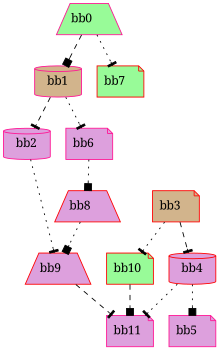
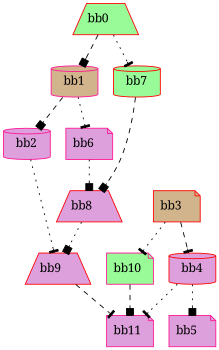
node "bb0": color deeppink -> red
node "bb7": shape note -> cylinder
edge "bb1" -> "bb2": arrowhead tee -> box
edge "bb7" -> "bb8": added
node "bb10": color red -> deeppink
